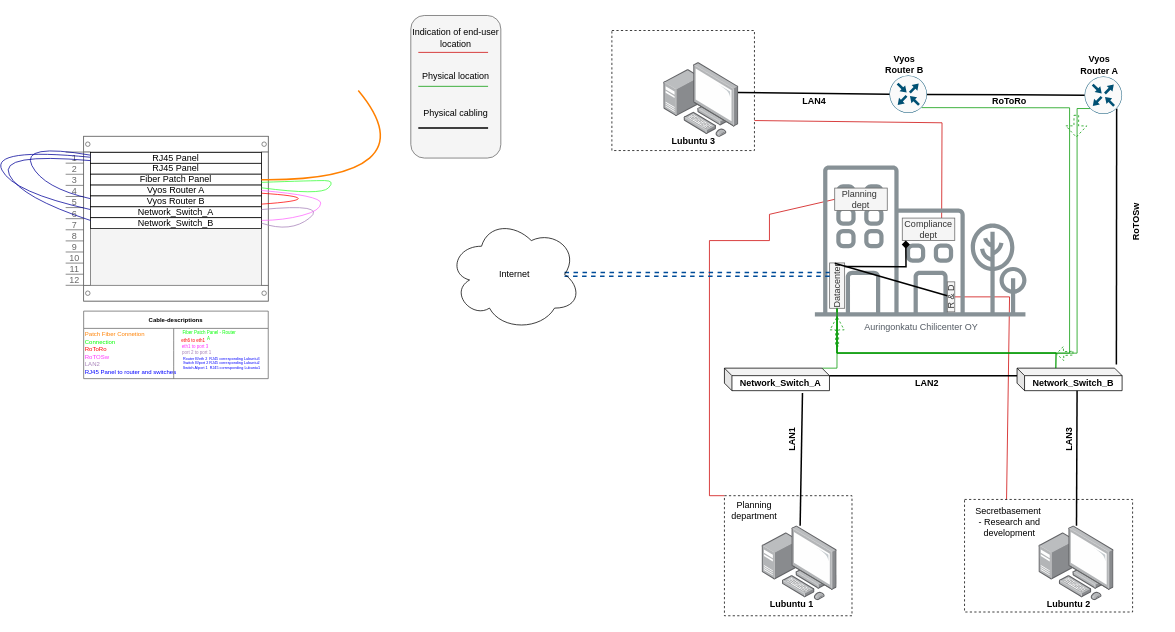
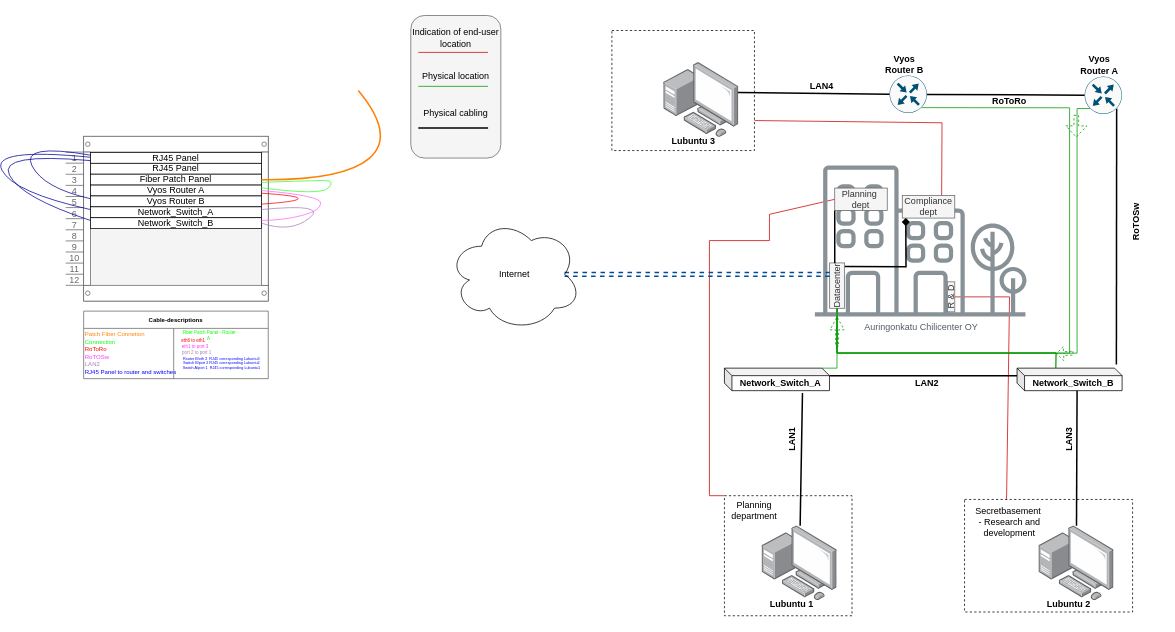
node "LAN4": moved (814, 102) -> (822, 87)
node "Compliance dept": moved (928, 229) -> (928, 207)
edge "Datacenter" -- "R & D": now "Datacenter" -- "Planning dept"
